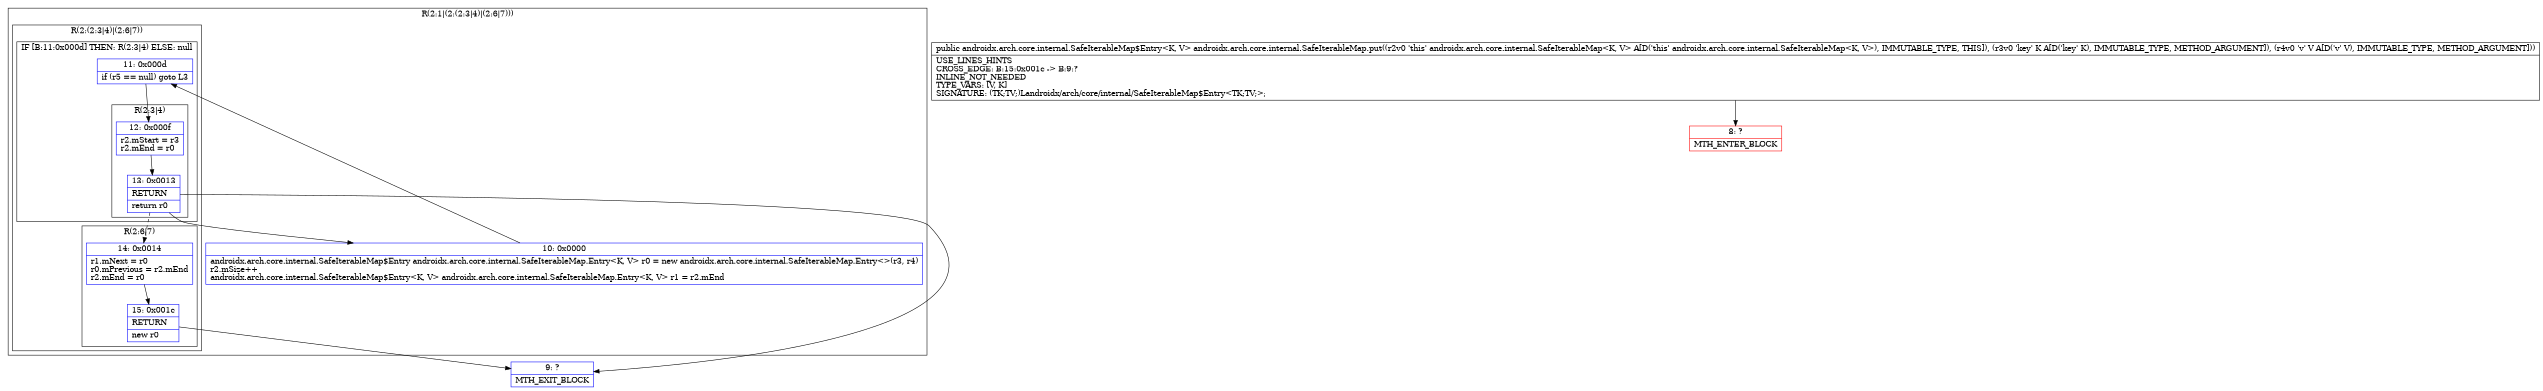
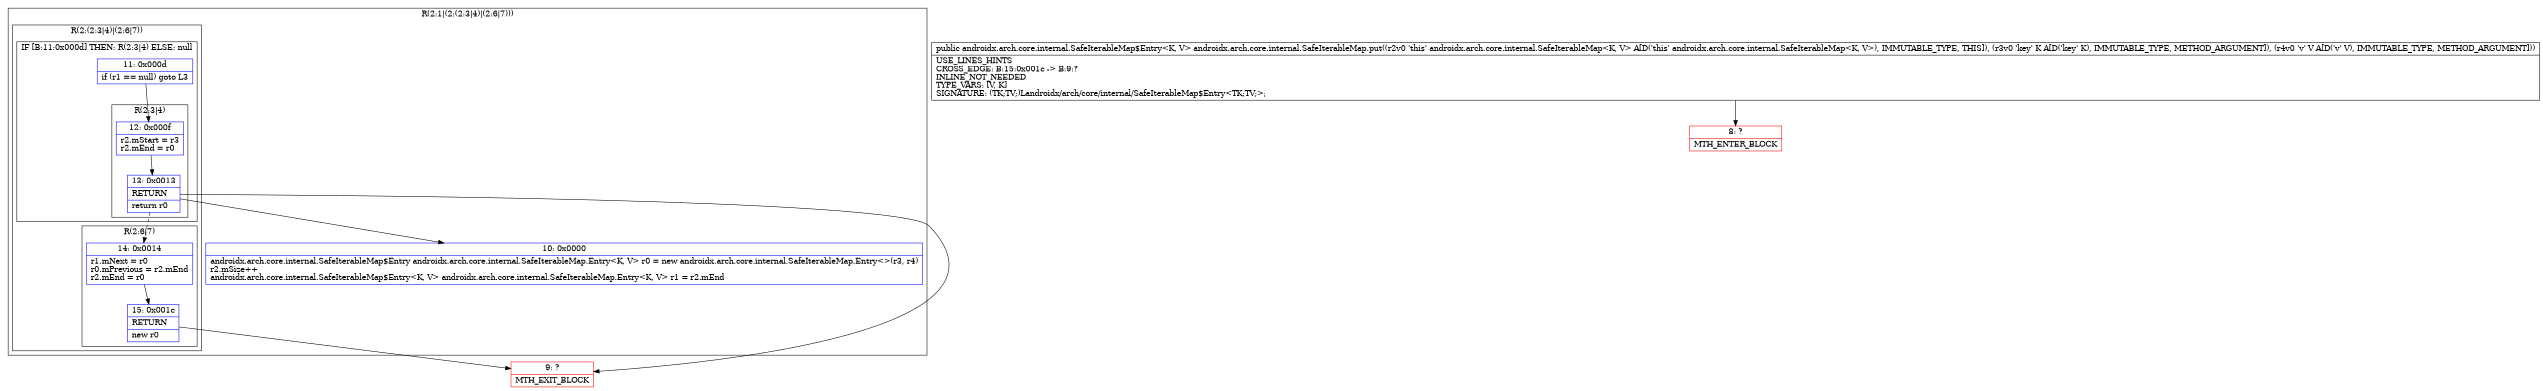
node "11: 0x000d": text "if (r5 == null) goto L3" -> "if (r1 == null) goto L3"
edge "10: 0x0000" -> "11: 0x000d": removed
node "9: ?": color blue -> red
